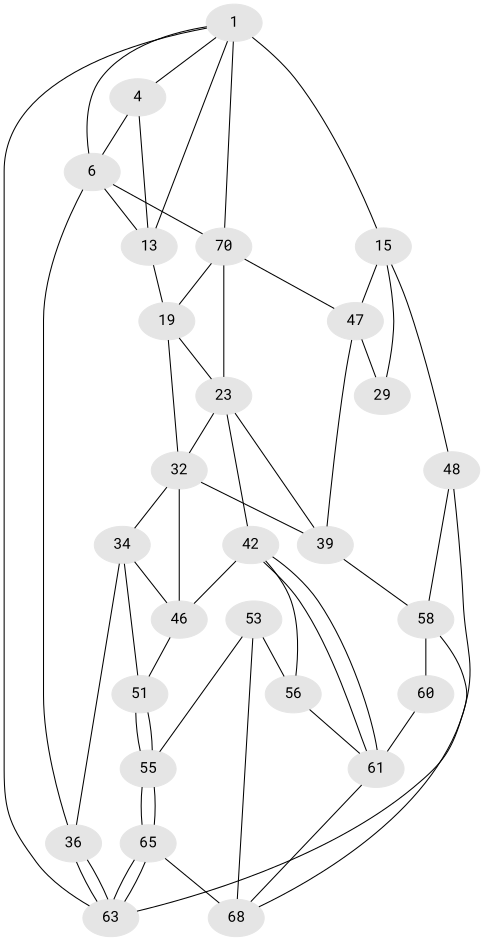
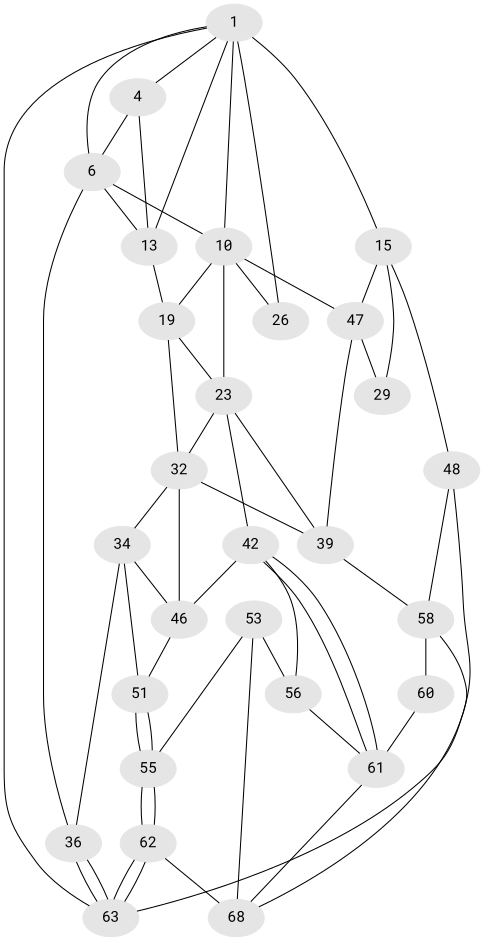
node "70": label "70" -> "10"
node "26": added
node "65": label "65" -> "62"
